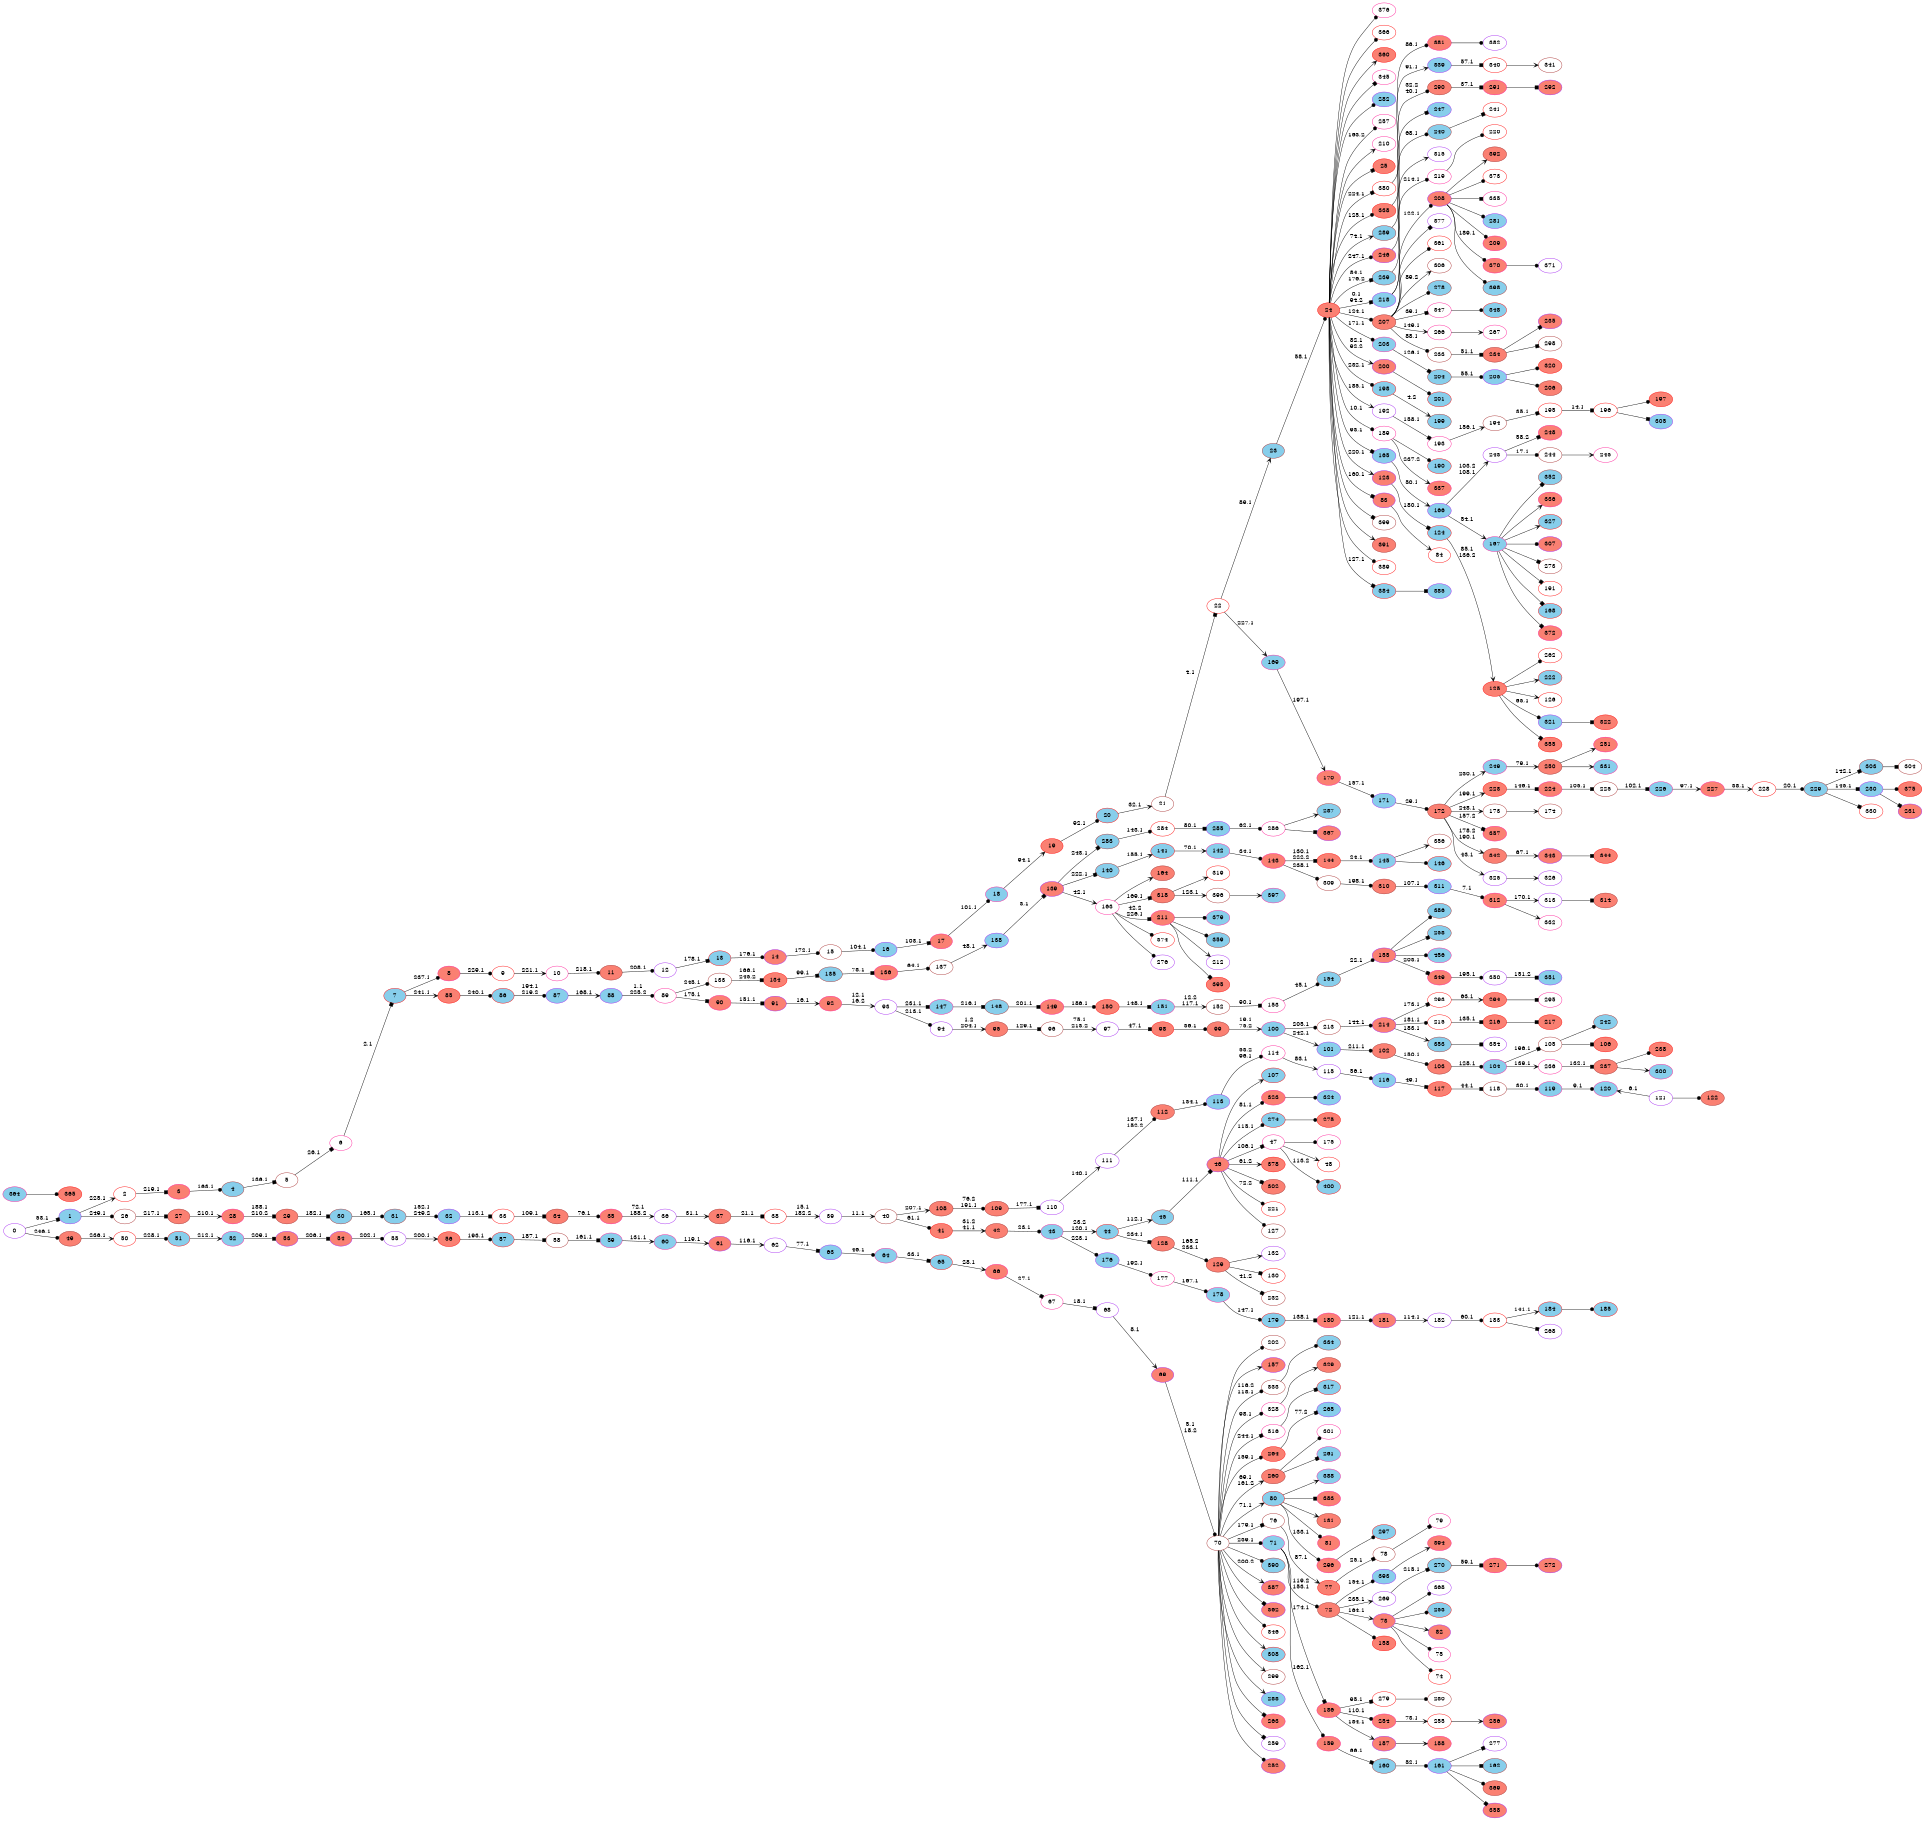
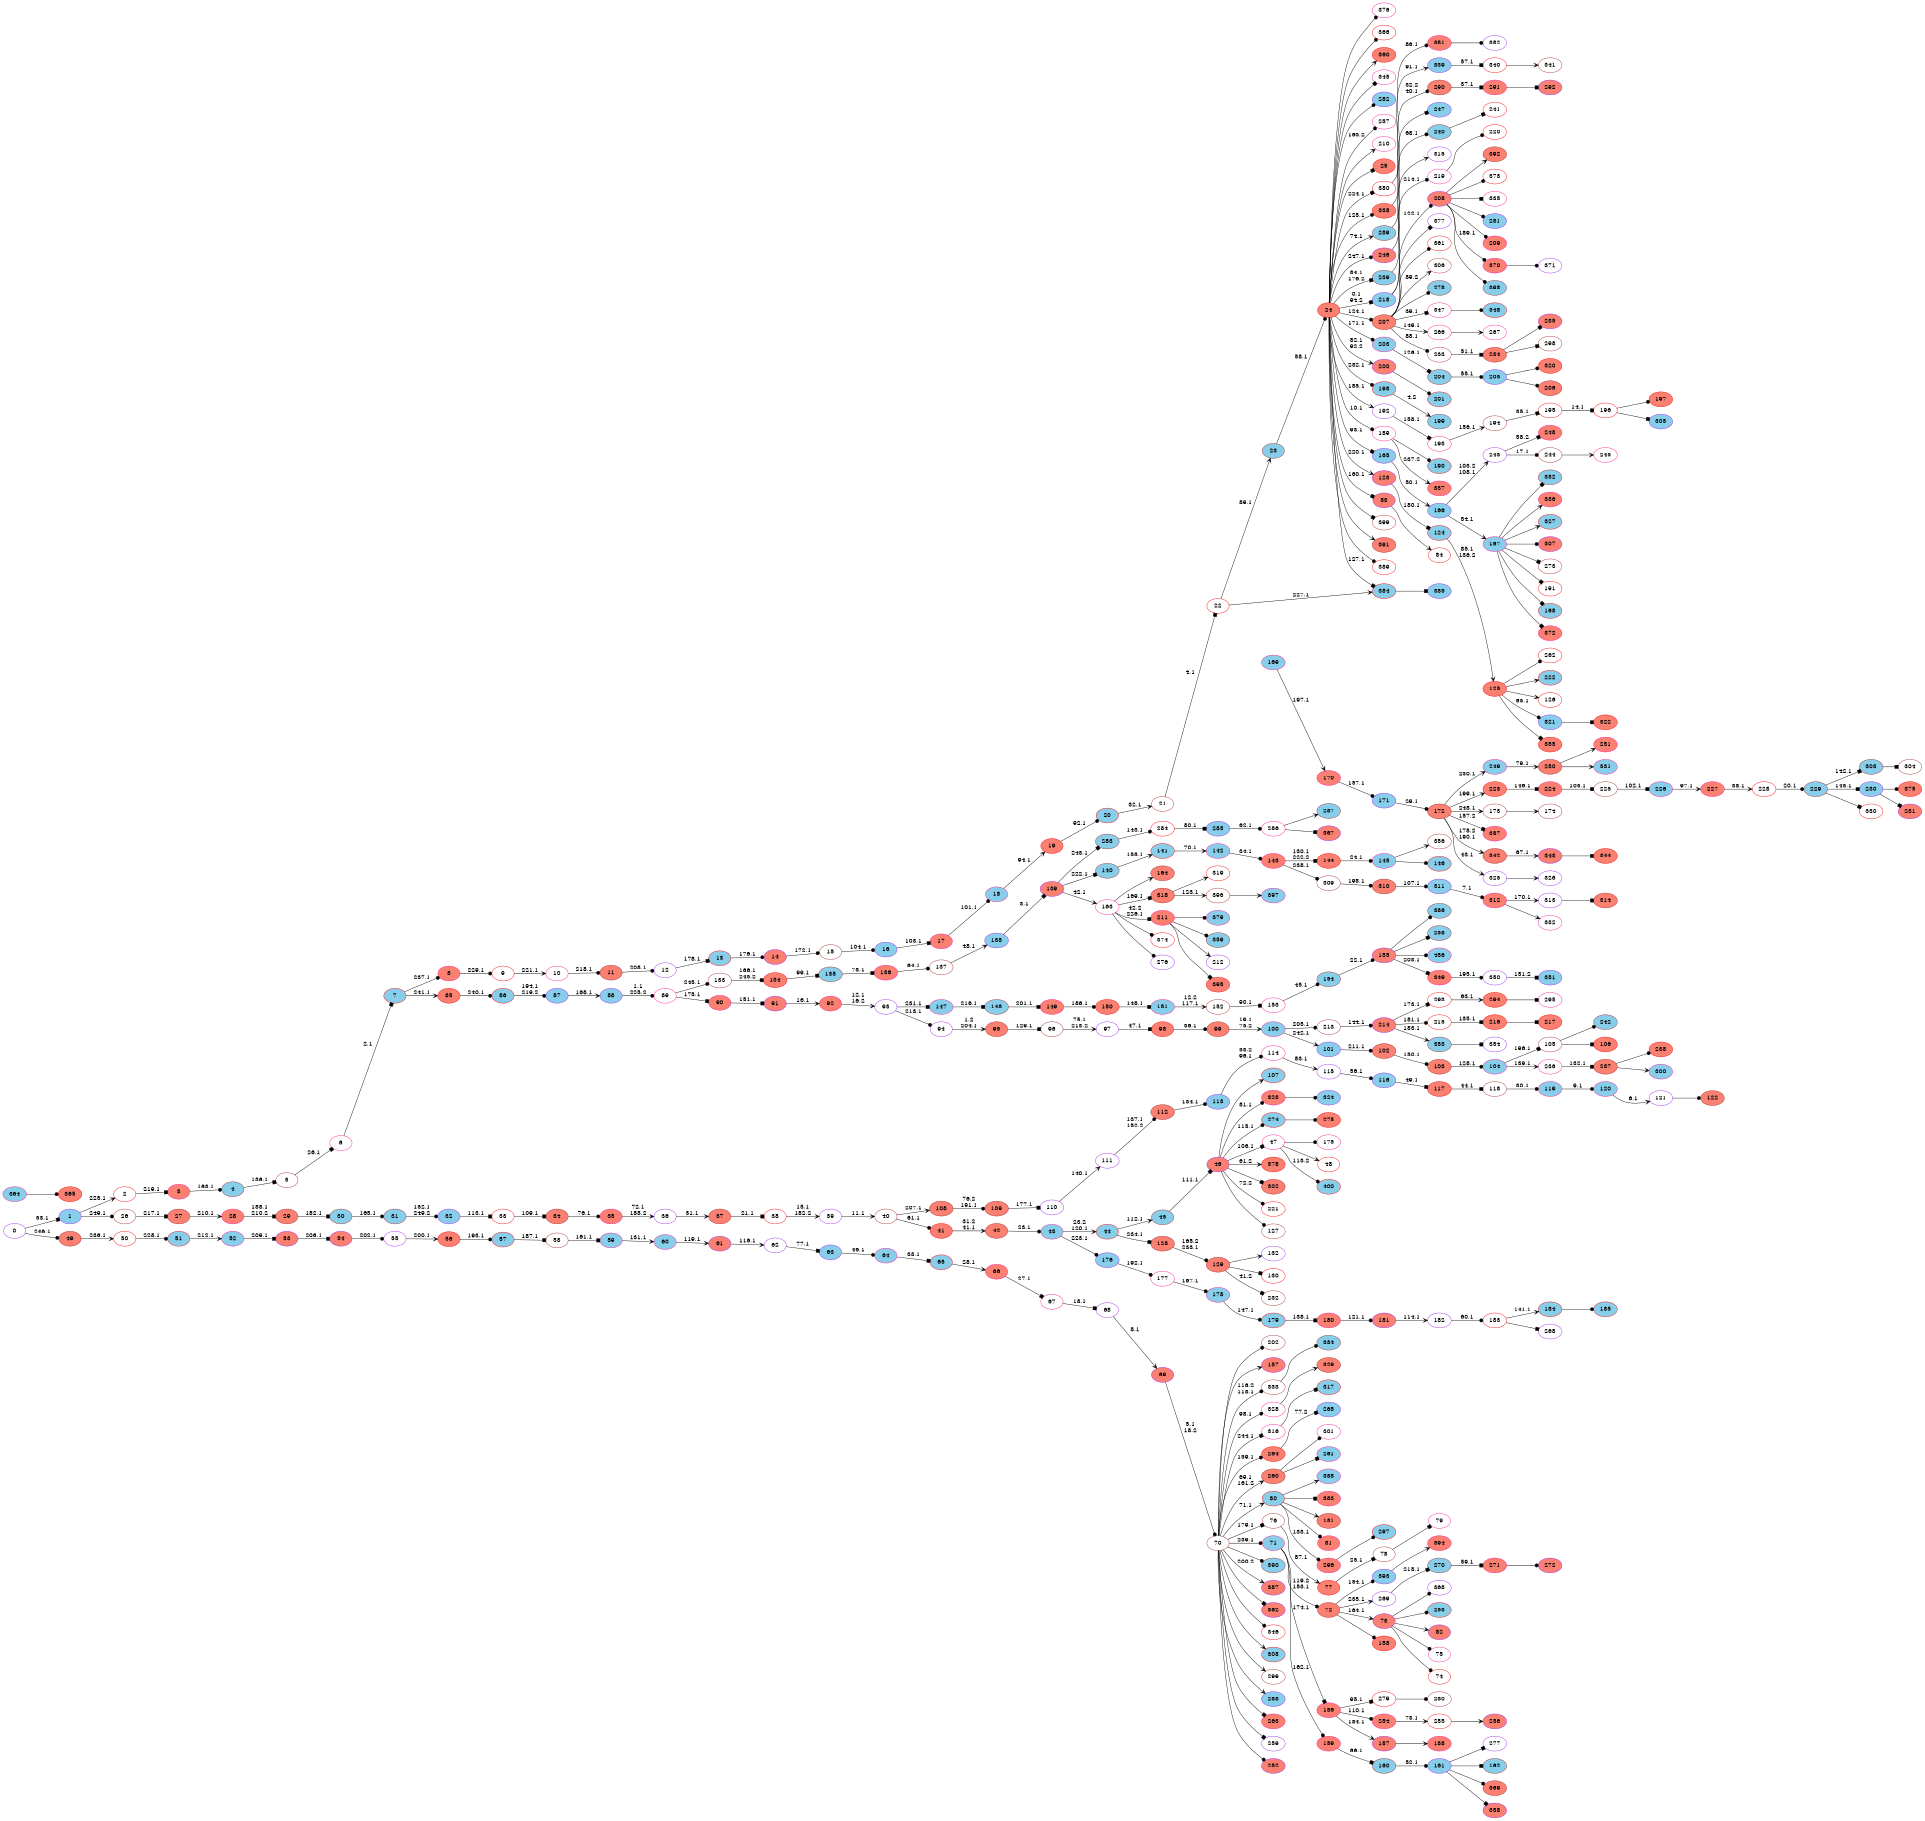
edge "22" -> "169": now "22" -> "384"
edge "121" -> "120": reversed
